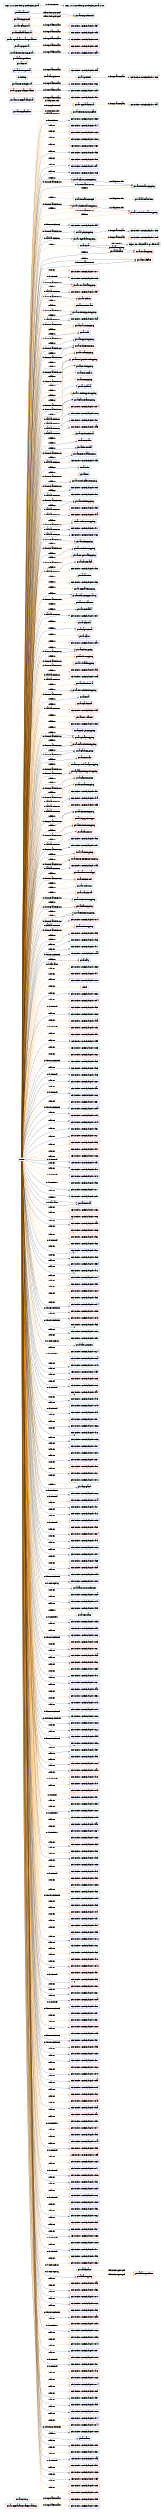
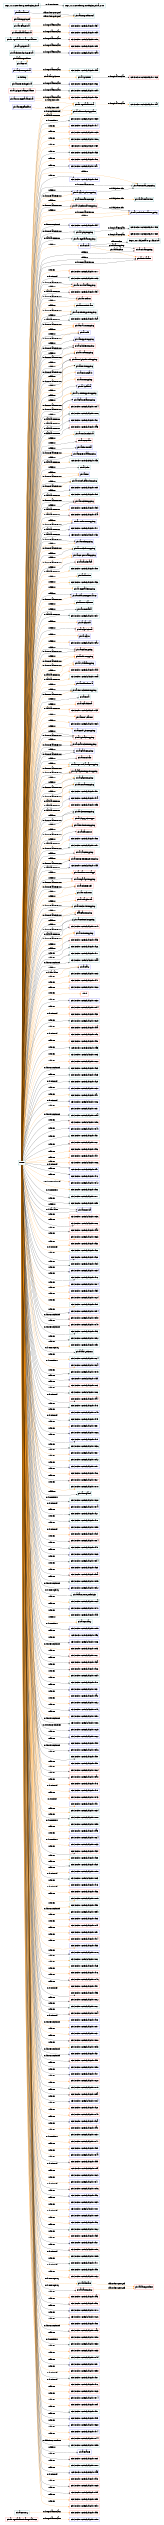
node "pizza:AsparagusTopping": added
node "pizza:HamTopping": label "pizza:HamTopping" -> "eaa:HamTopping"
edge "NULL" -> "-69130cb0:16056b2b32b:-7fec": label "owl:unionOf" -> "versionIRI:unionOf"
node "-69130cb0:16056b2b32b:-7ec9": added
